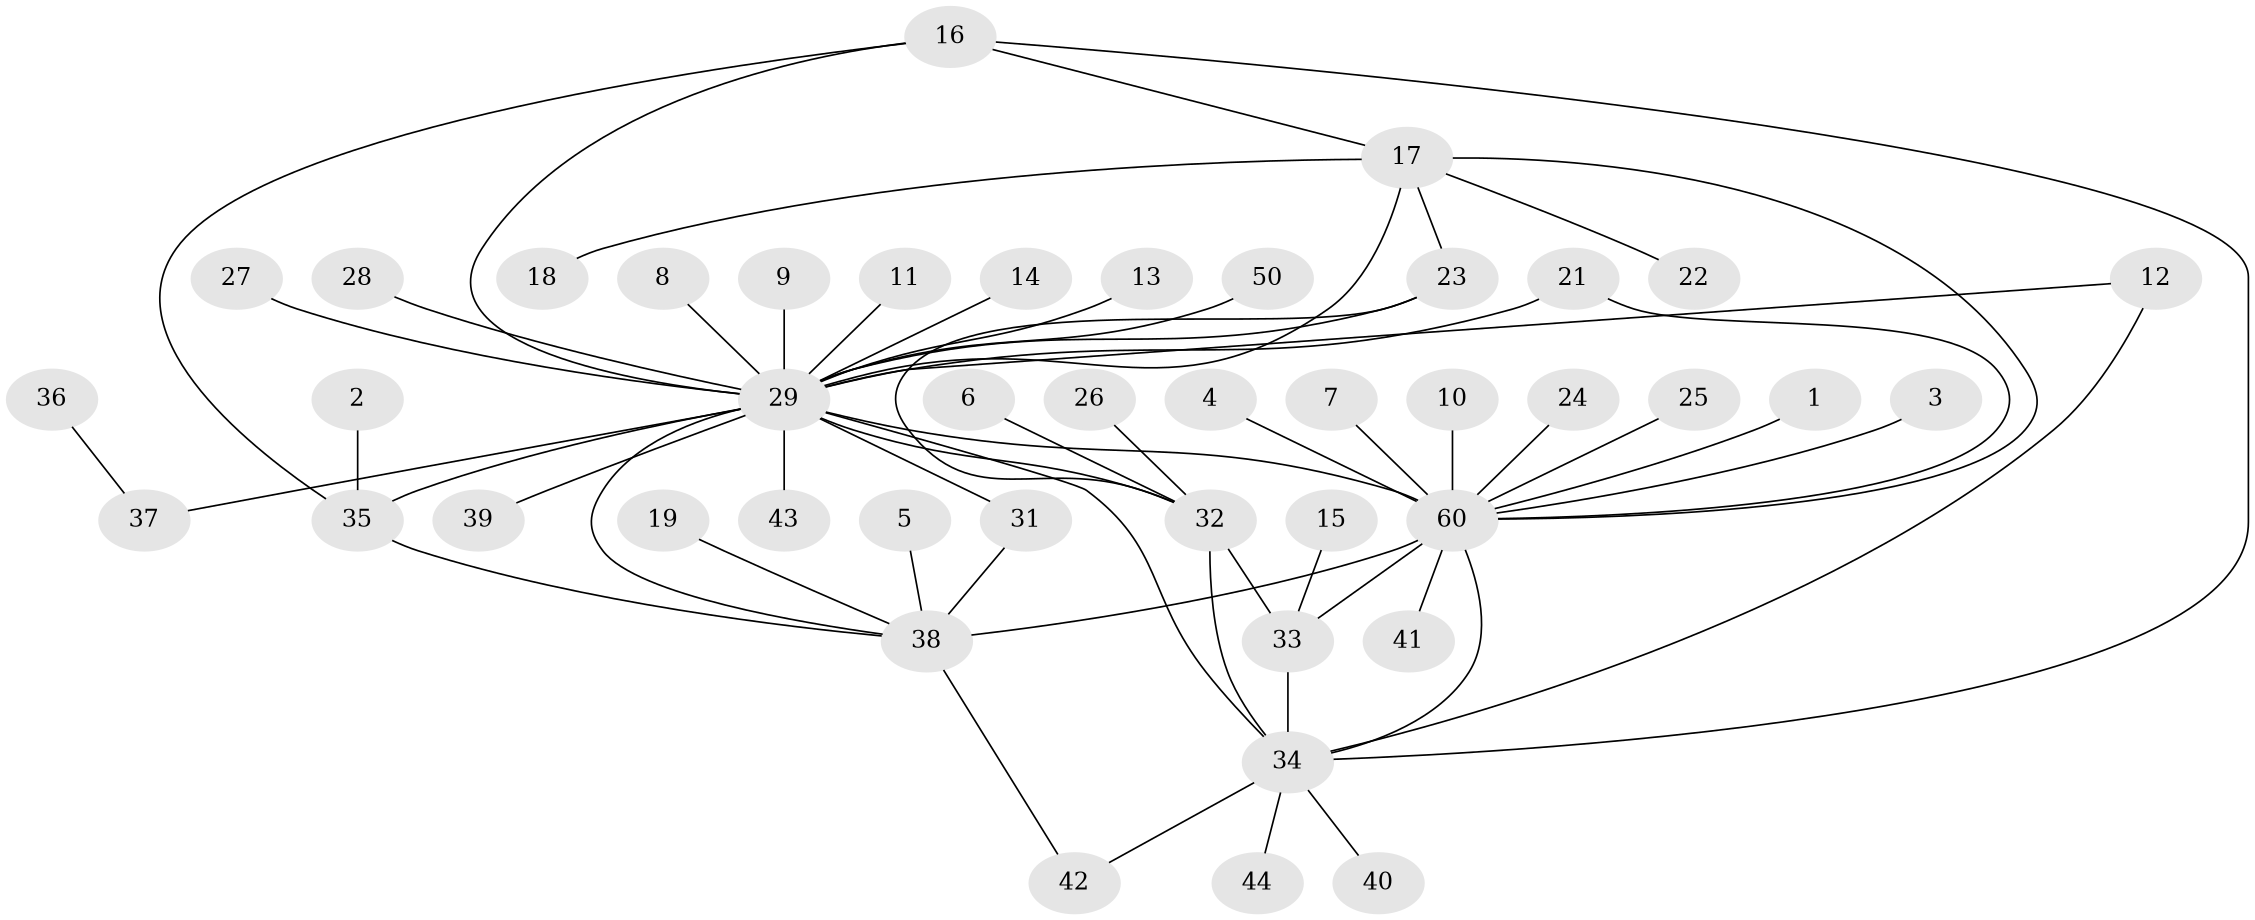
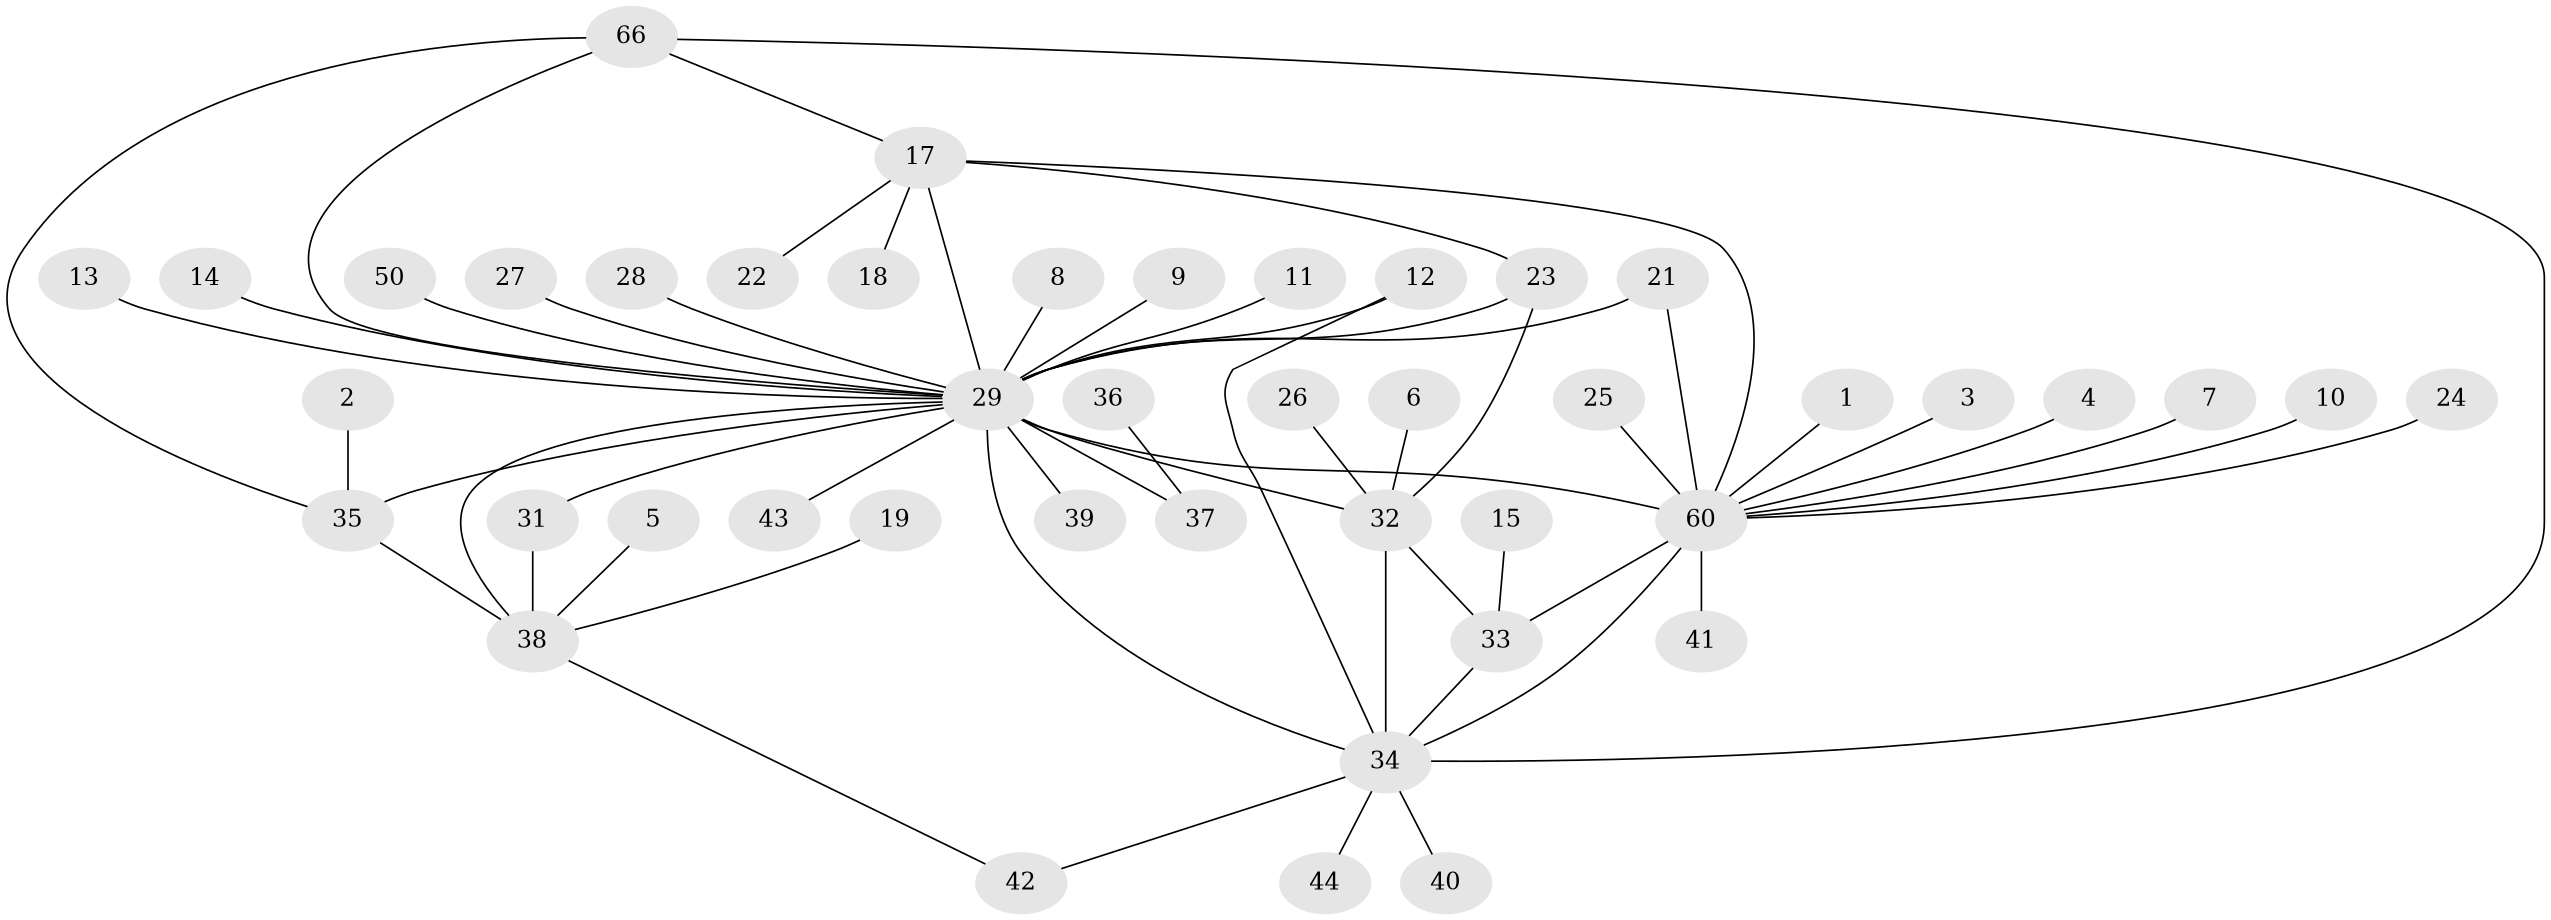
node "16": label "16" -> "66"
edge "60" -- "38": removed
